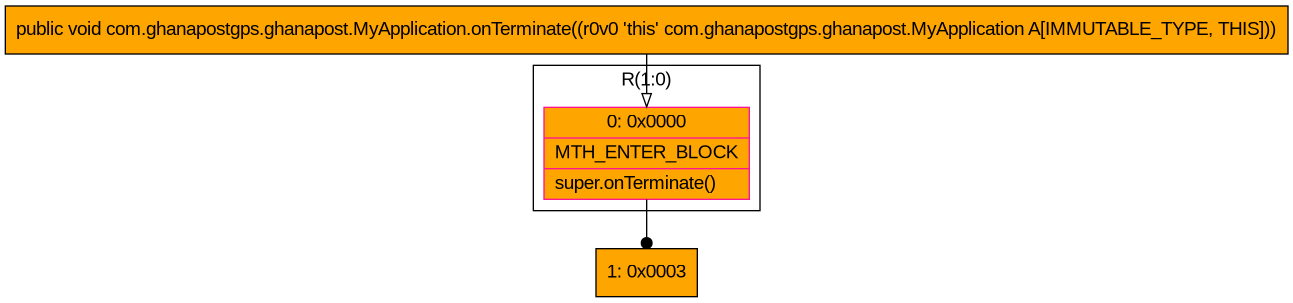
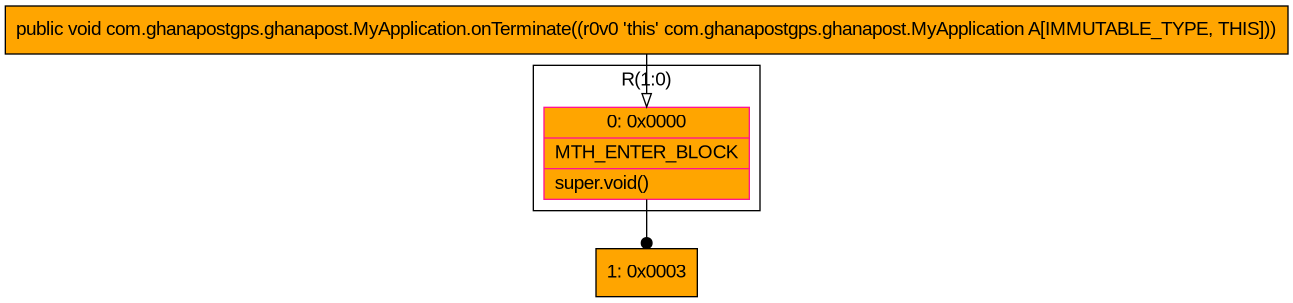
node "0: 0x0000": text "super.onTerminate()" -> "super.void()"
